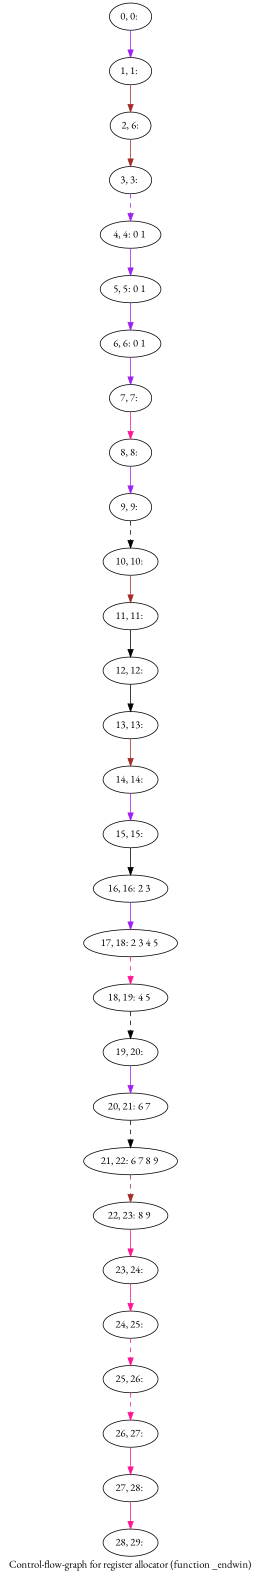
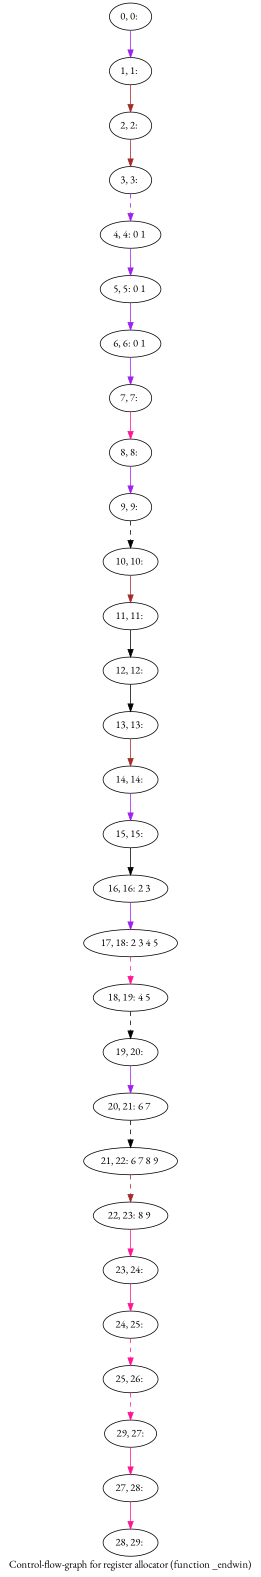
node "2, 6:": label "2, 6:" -> "2, 2:"
node "26, 27:": label "26, 27:" -> "29, 27:"
